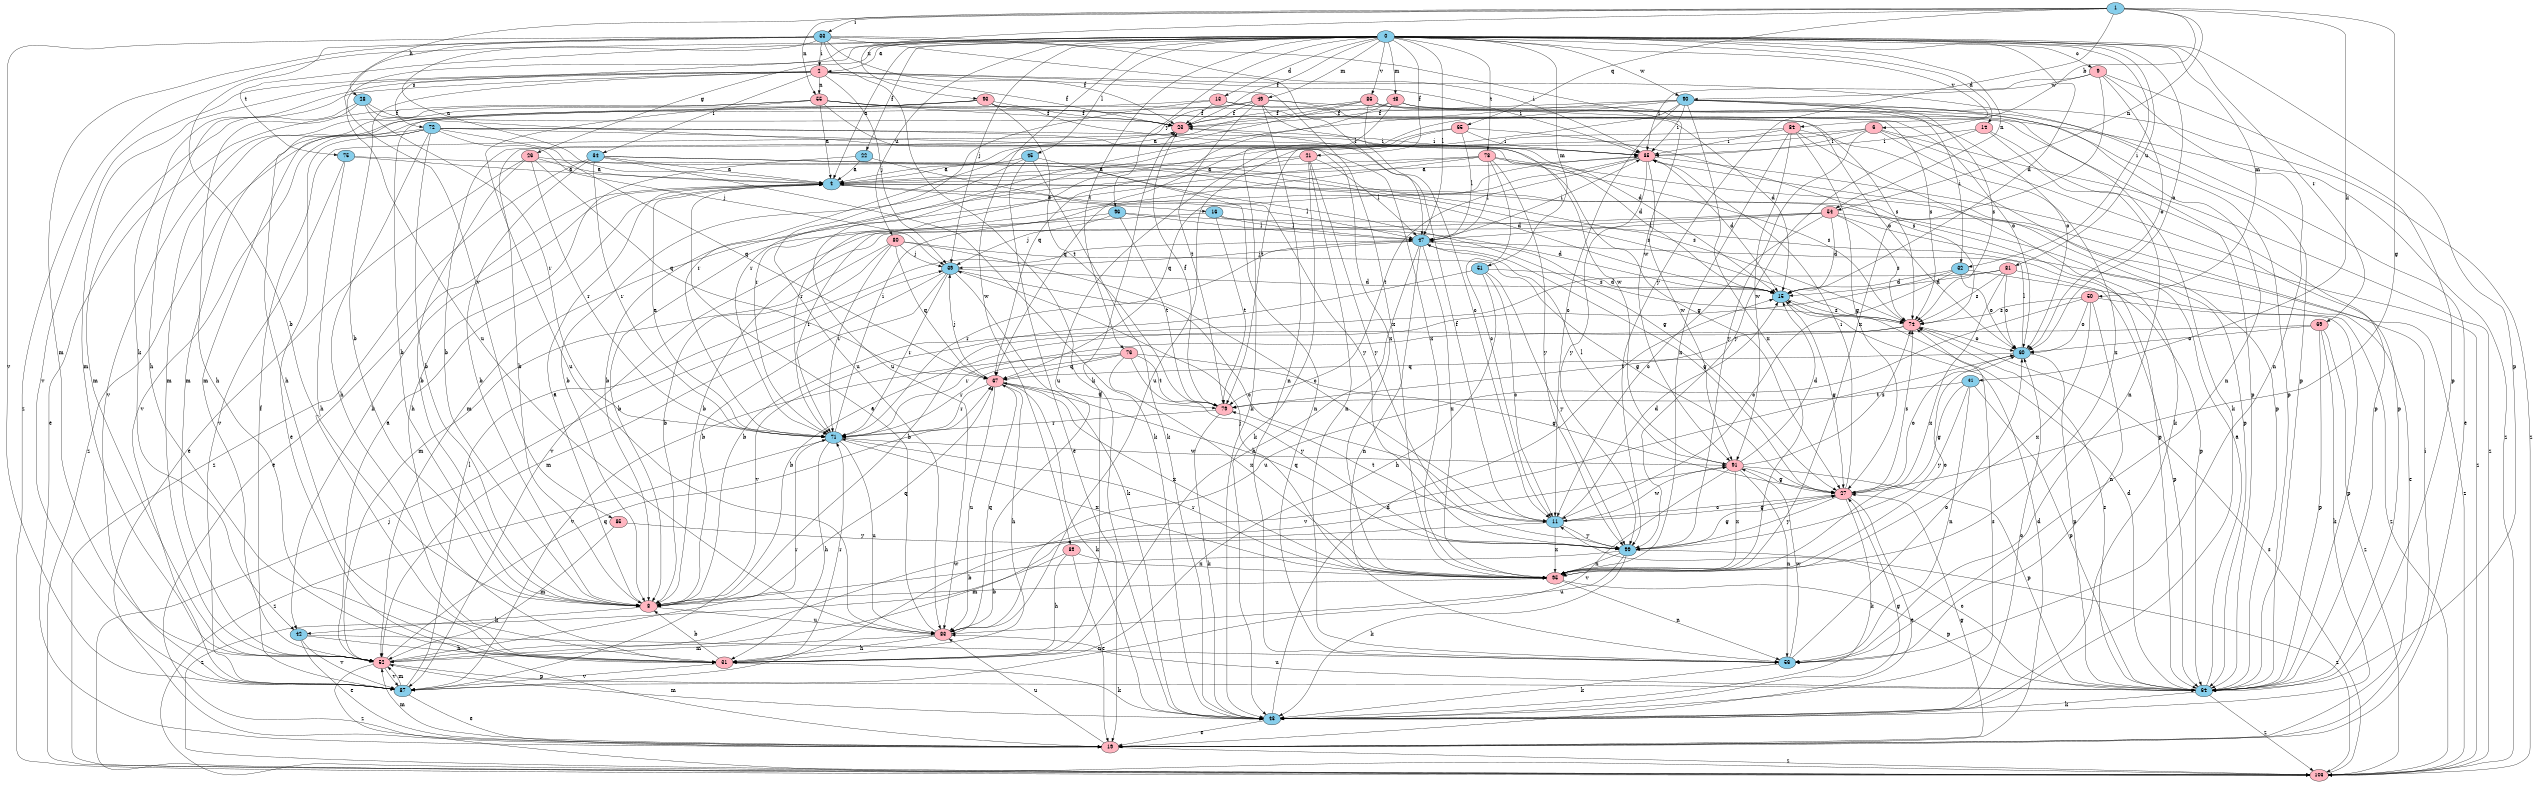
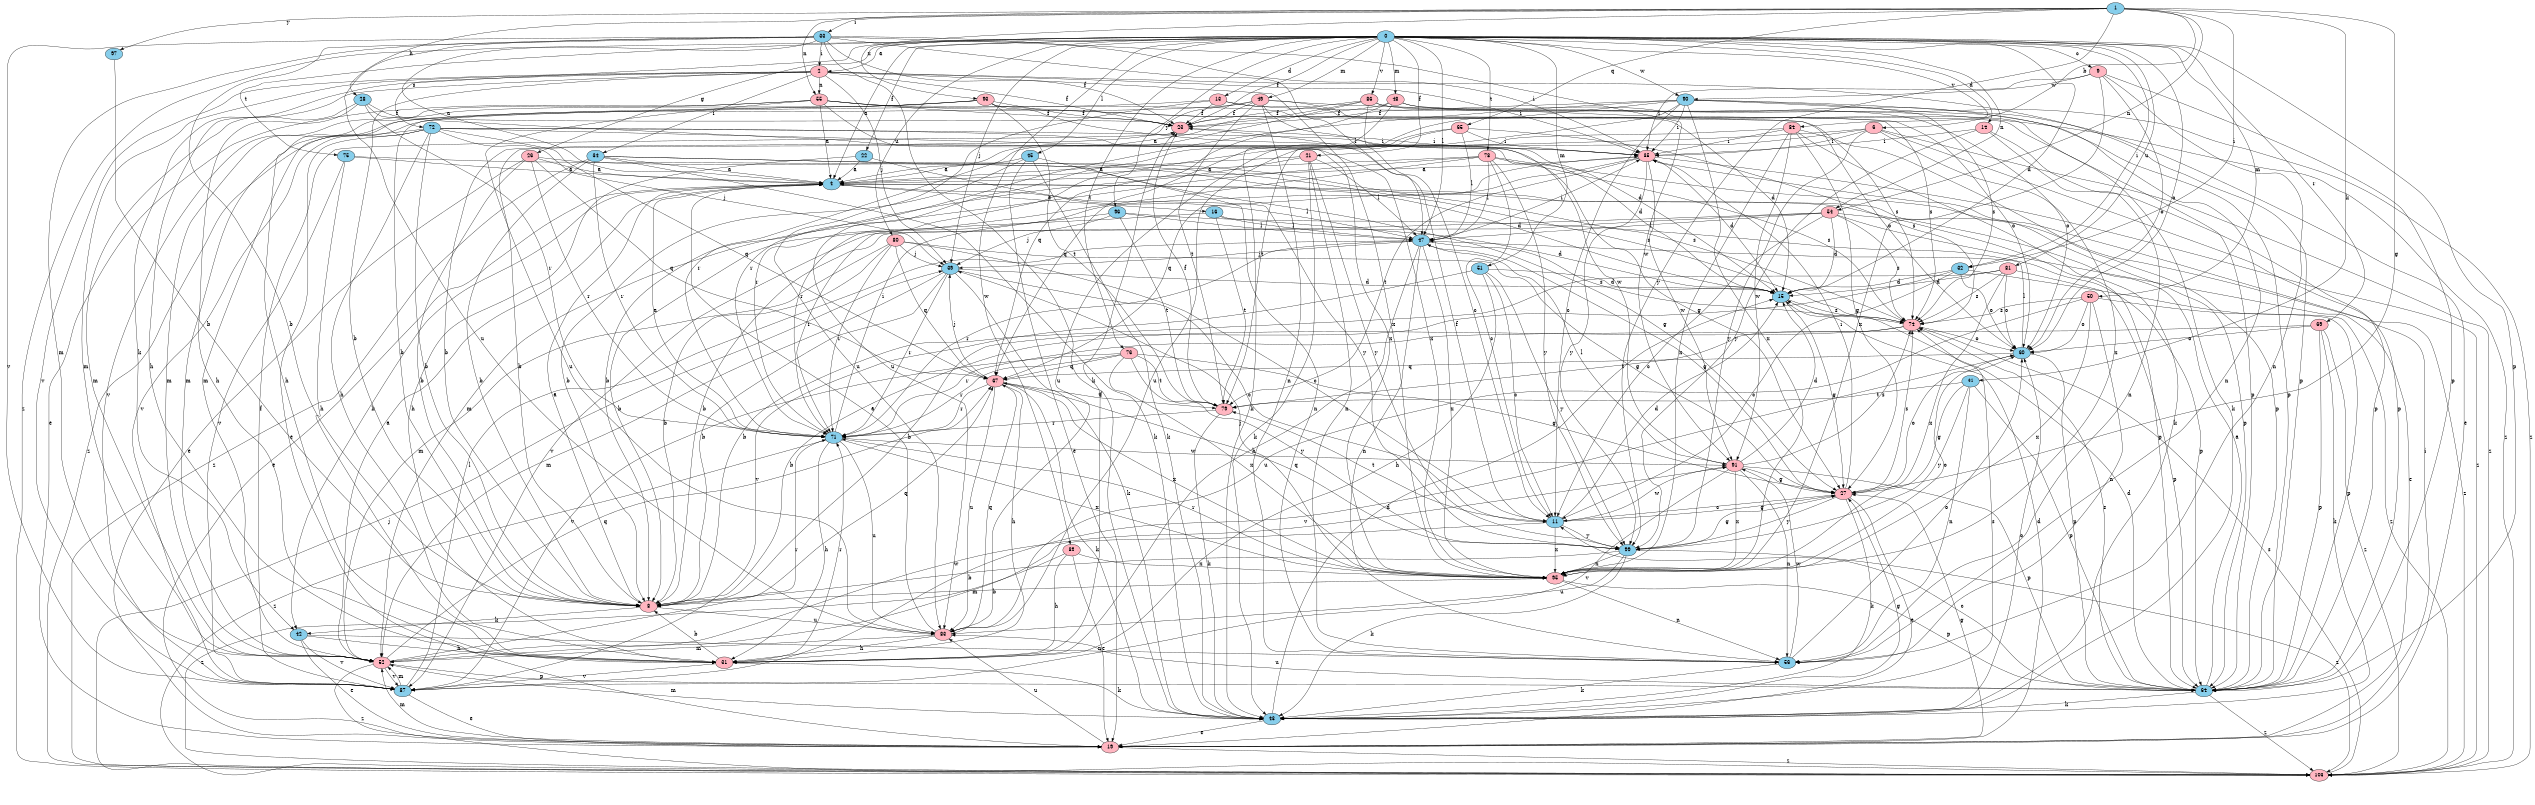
node "97": added
edge "90" -> "32": now "1" -> "32"
node "85": removed
